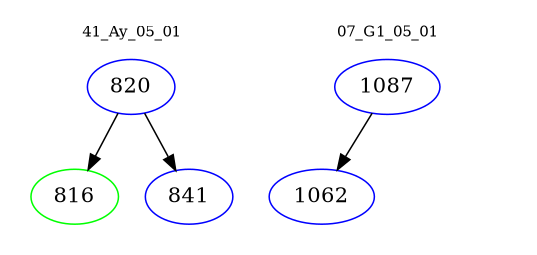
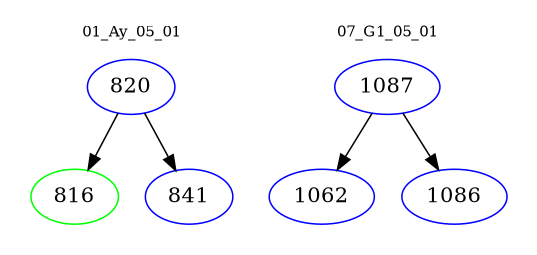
cluster "41_Ay_05_01": label "41_Ay_05_01" -> "01_Ay_05_01"
node "1086": added
